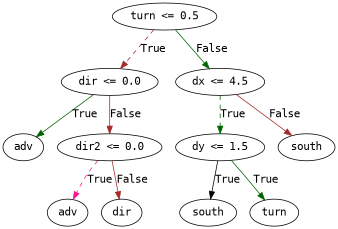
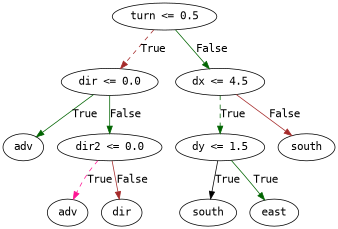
edge "dir <= 0.0" -> "dir2 <= 0.0": color brown -> darkgreen
node "turn": label "turn" -> "east"
